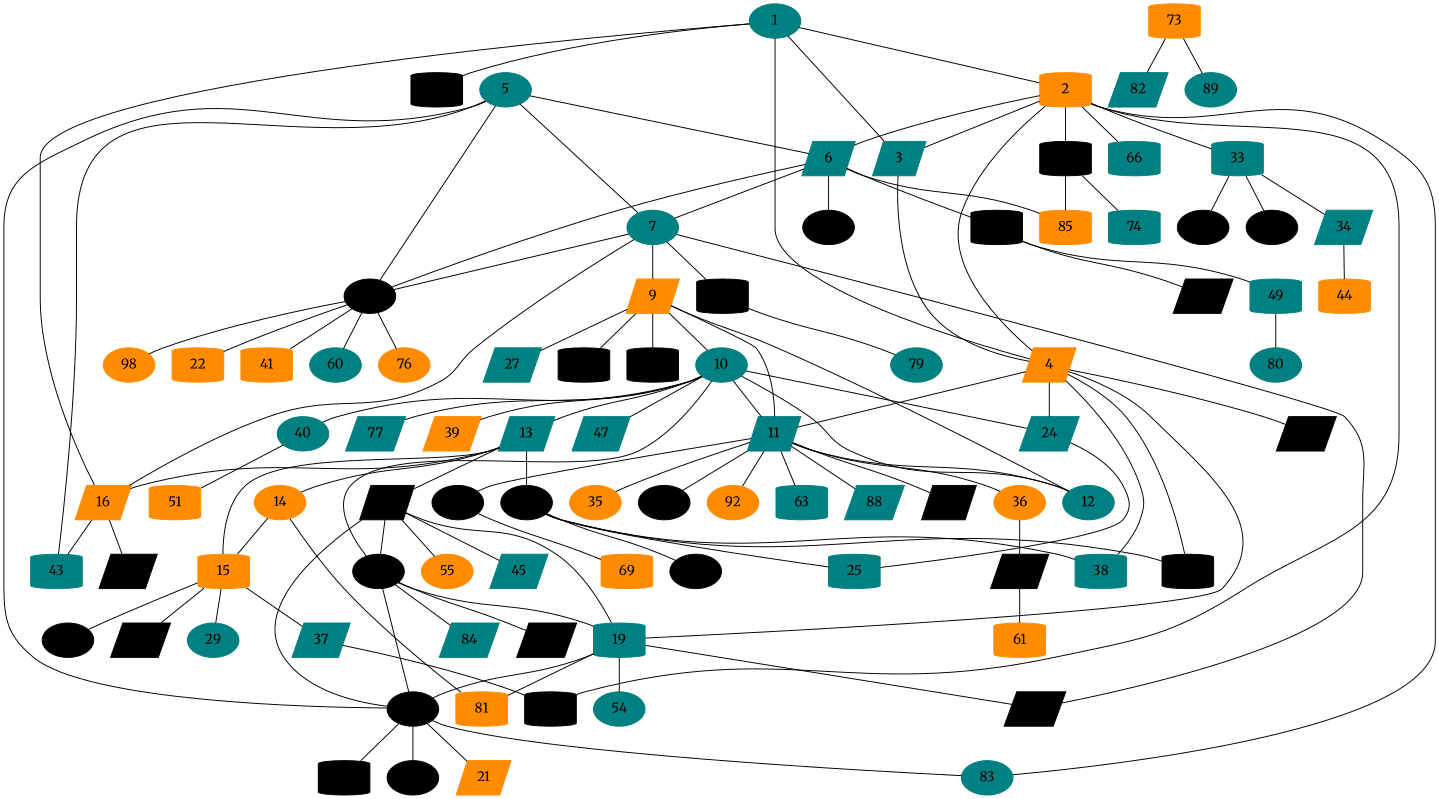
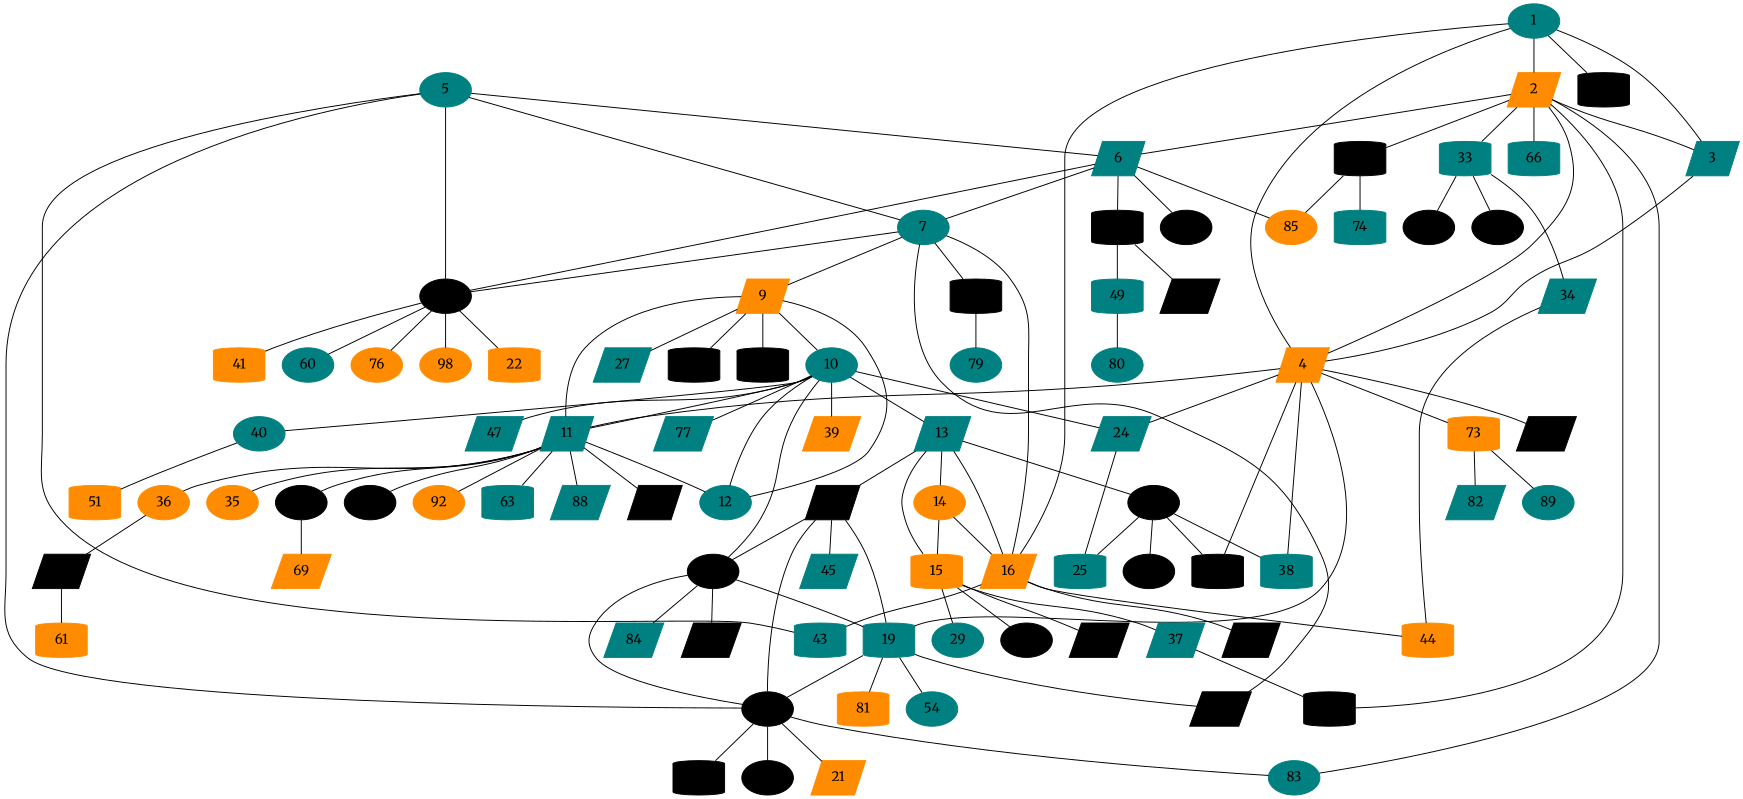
node "2": shape cylinder -> parallelogram
node "85": shape cylinder -> ellipse
edge "4" -- "73": added
node "55": removed
node "69": shape cylinder -> parallelogram
edge "14" -- "81": now "14" -- "16"
edge "16" -- "44": added
